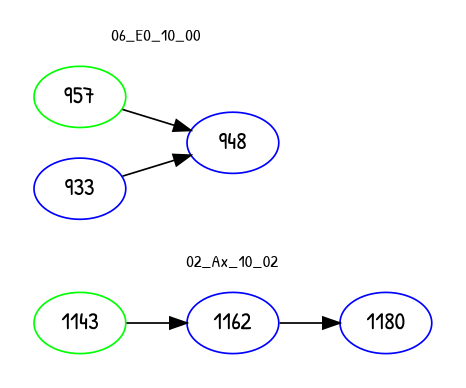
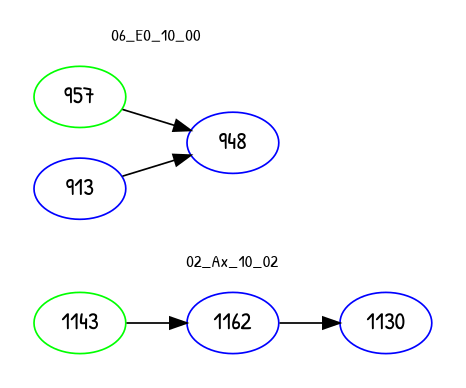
node "933": label "933" -> "913"
node "1180": label "1180" -> "1130"
